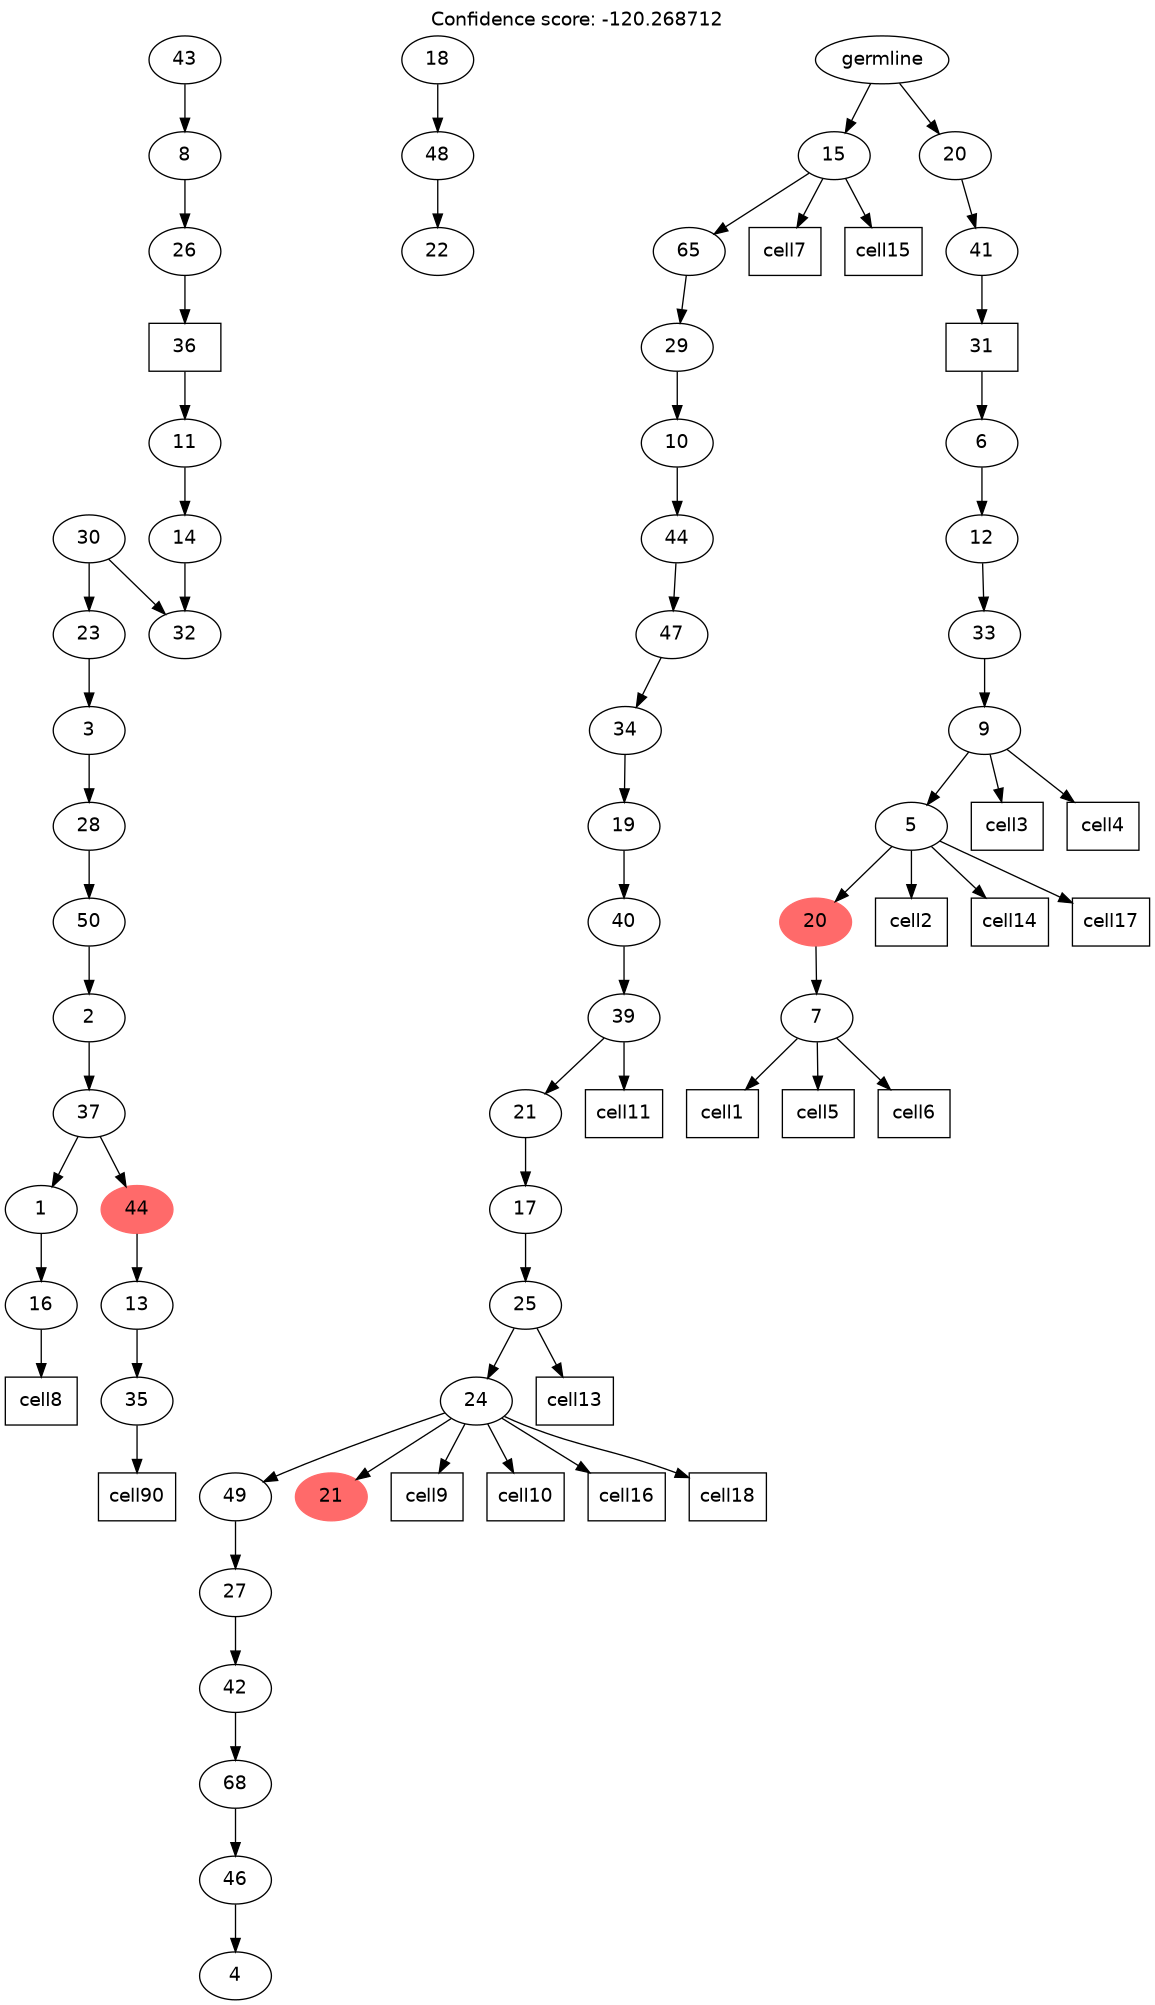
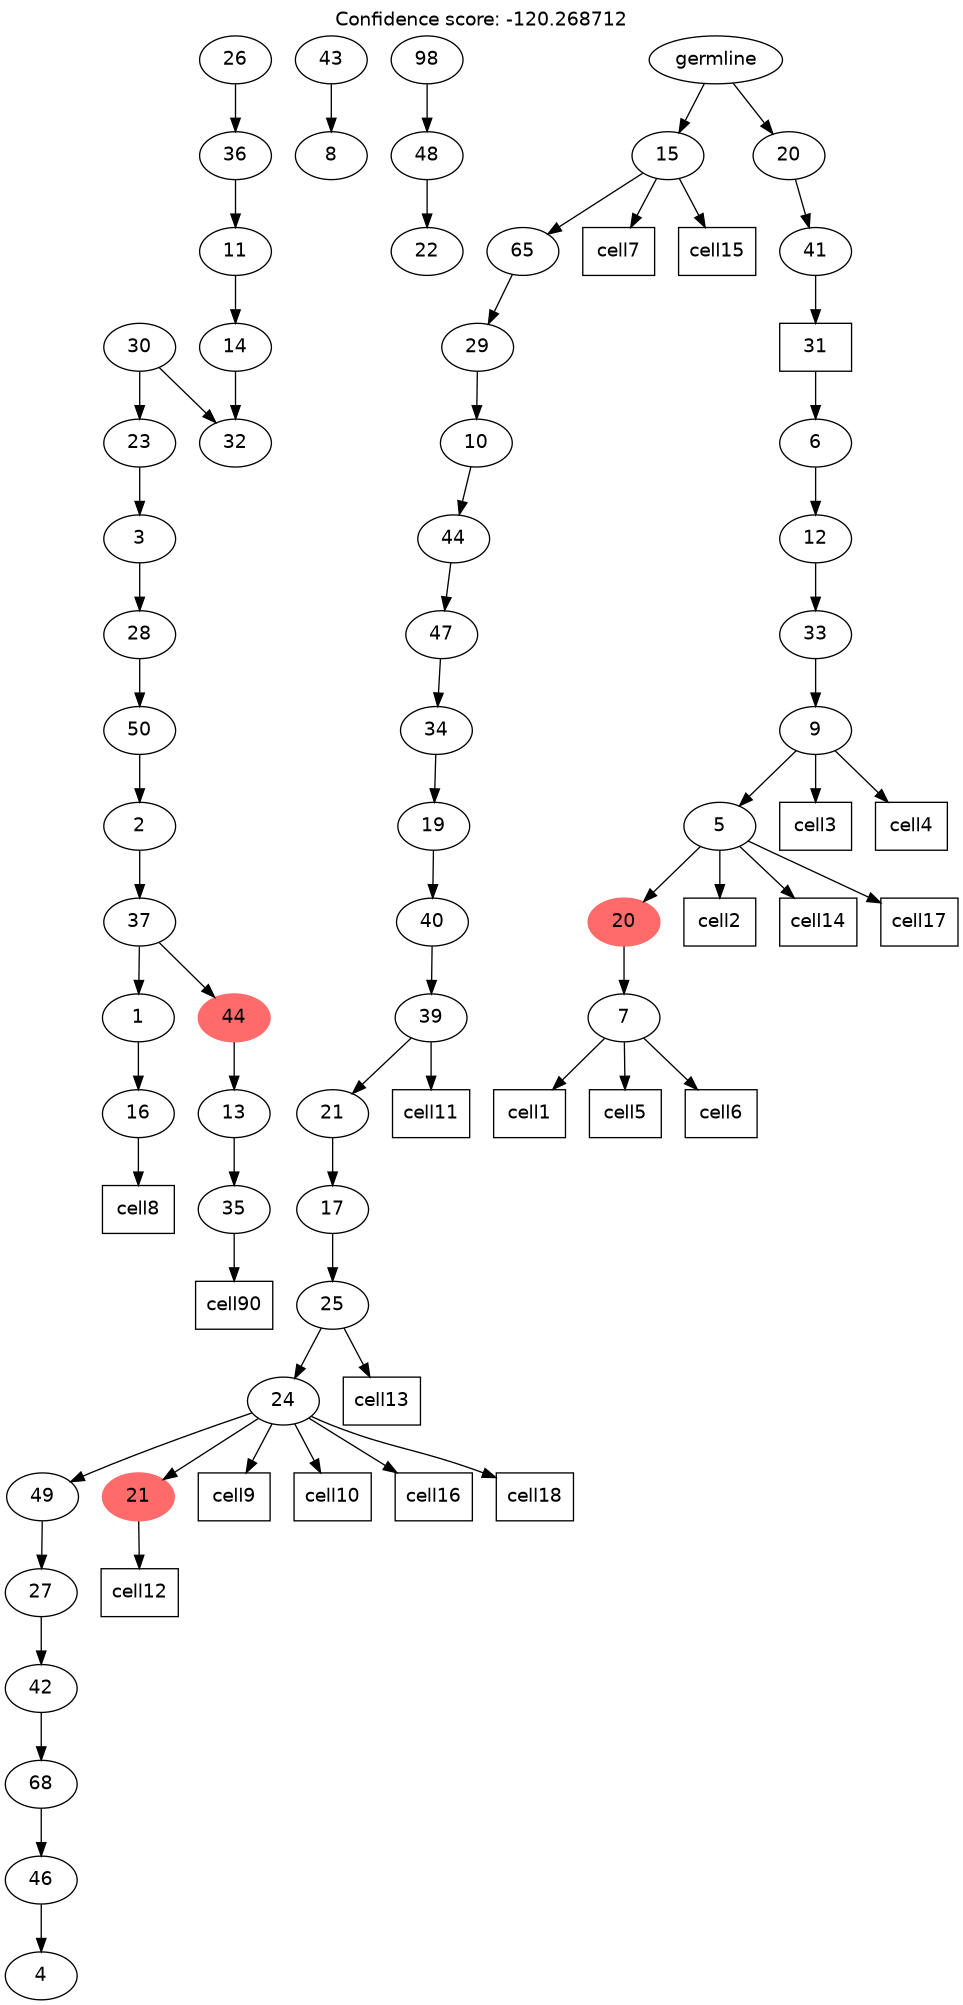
node "18": label "18" -> "98"
edge "8" -> "26": removed
node "36": shape box -> ellipse
node "cell12": added
